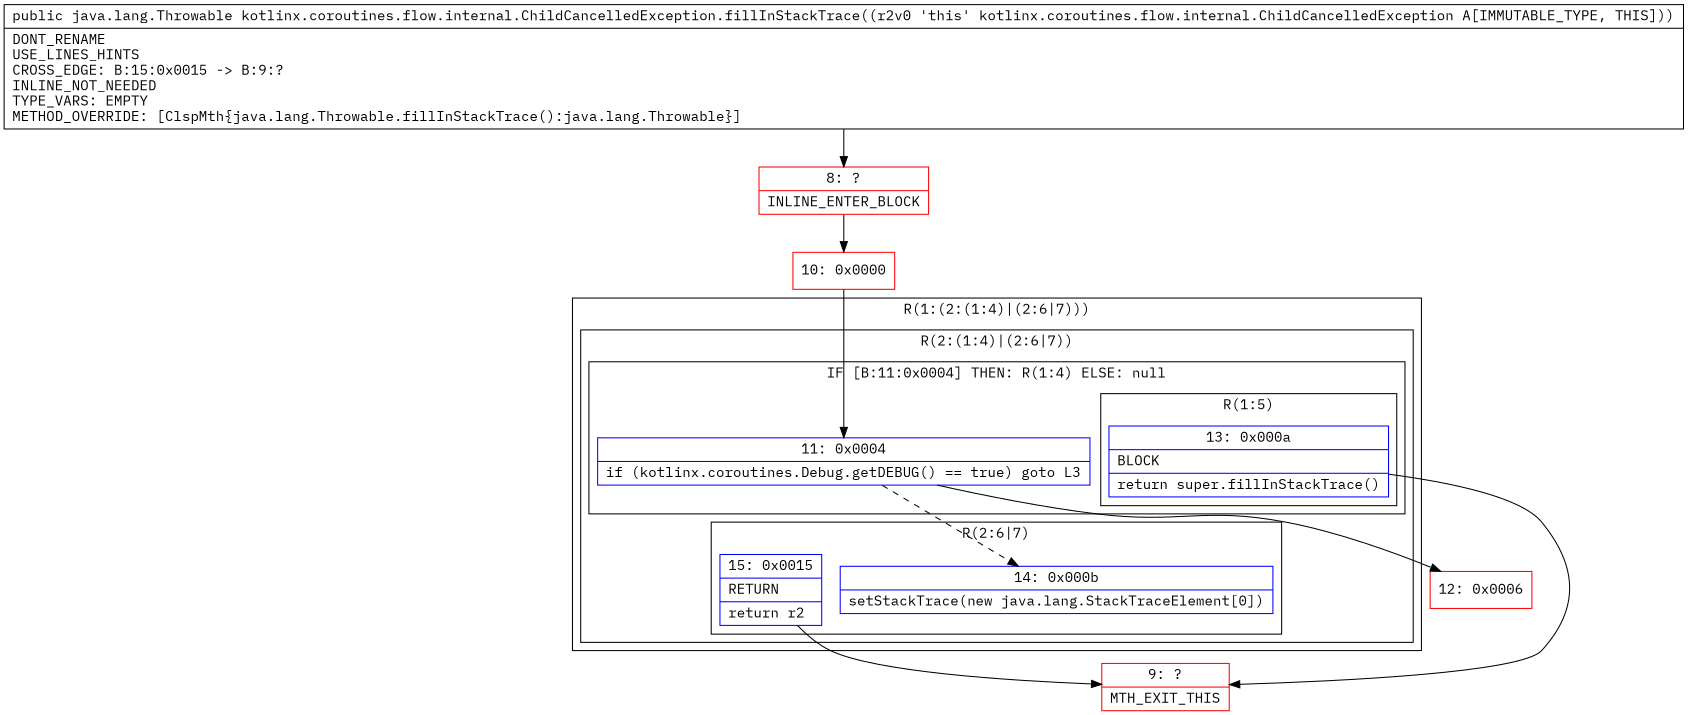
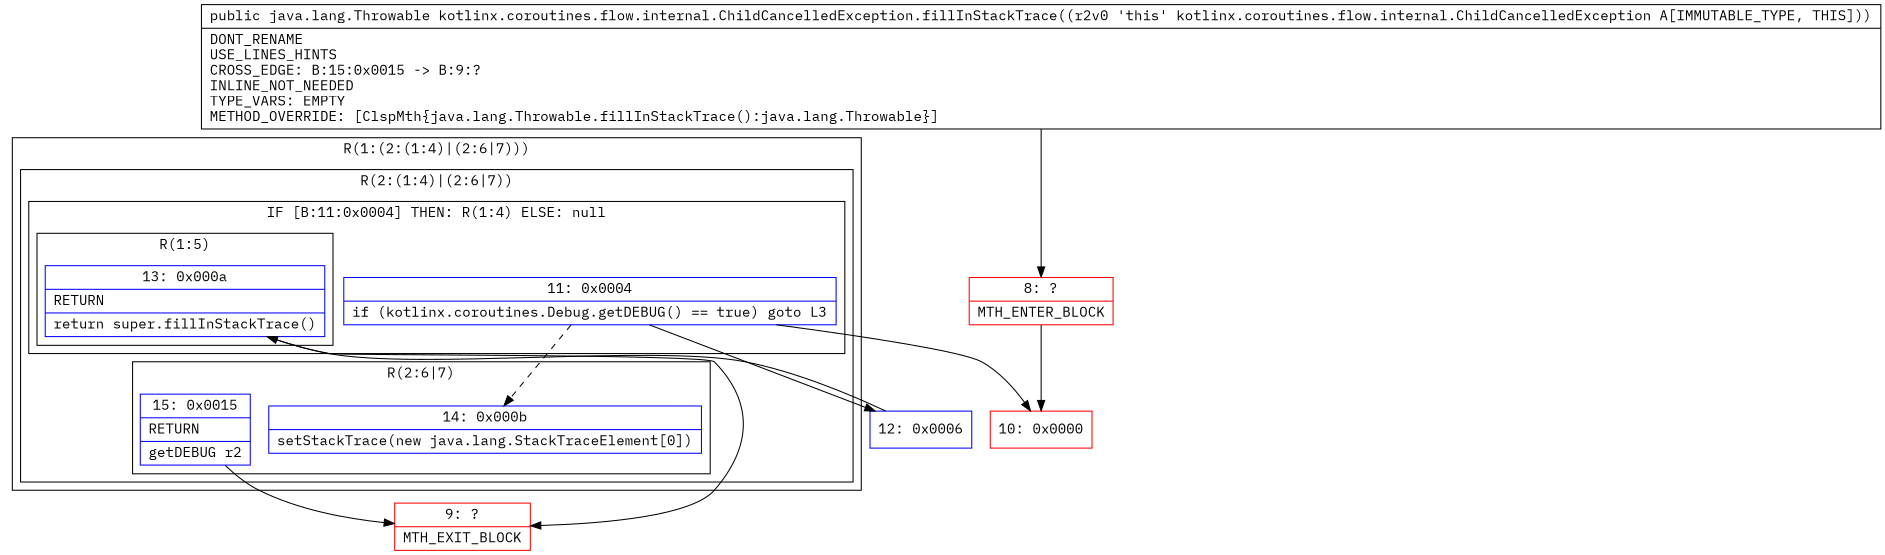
node "8: ?": text "INLINE_ENTER_BLOCK" -> "MTH_ENTER_BLOCK"
edge "10: 0x0000" -> "11: 0x0004": reversed
edge "12: 0x0006" -> "13: 0x000a": added
node "13: 0x000a": text "BLOCK" -> "RETURN"
node "12: 0x0006": color red -> blue
node "15: 0x0015": text "return r2" -> "getDEBUG r2"
node "9: ?": text "MTH_EXIT_THIS" -> "MTH_EXIT_BLOCK"
